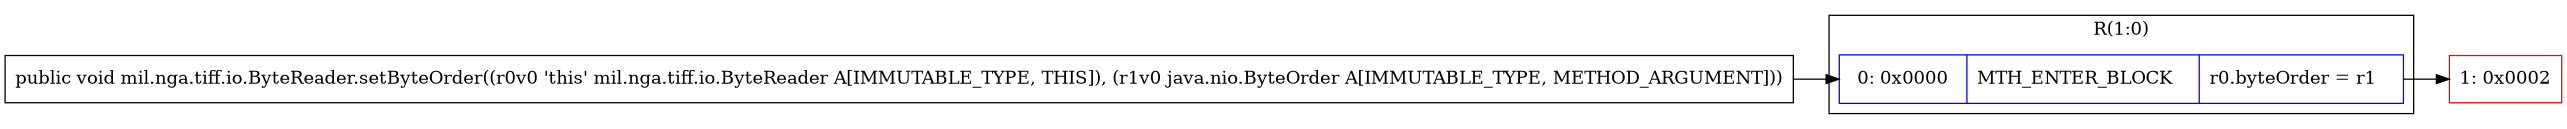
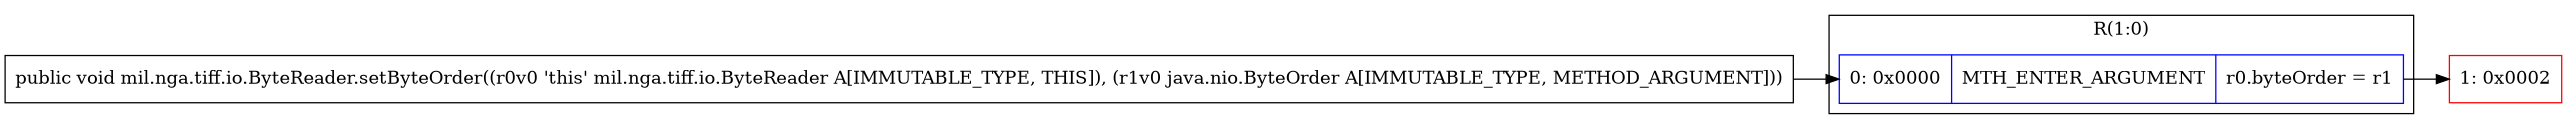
node "0: 0x0000": text "MTH_ENTER_BLOCK" -> "MTH_ENTER_ARGUMENT"
